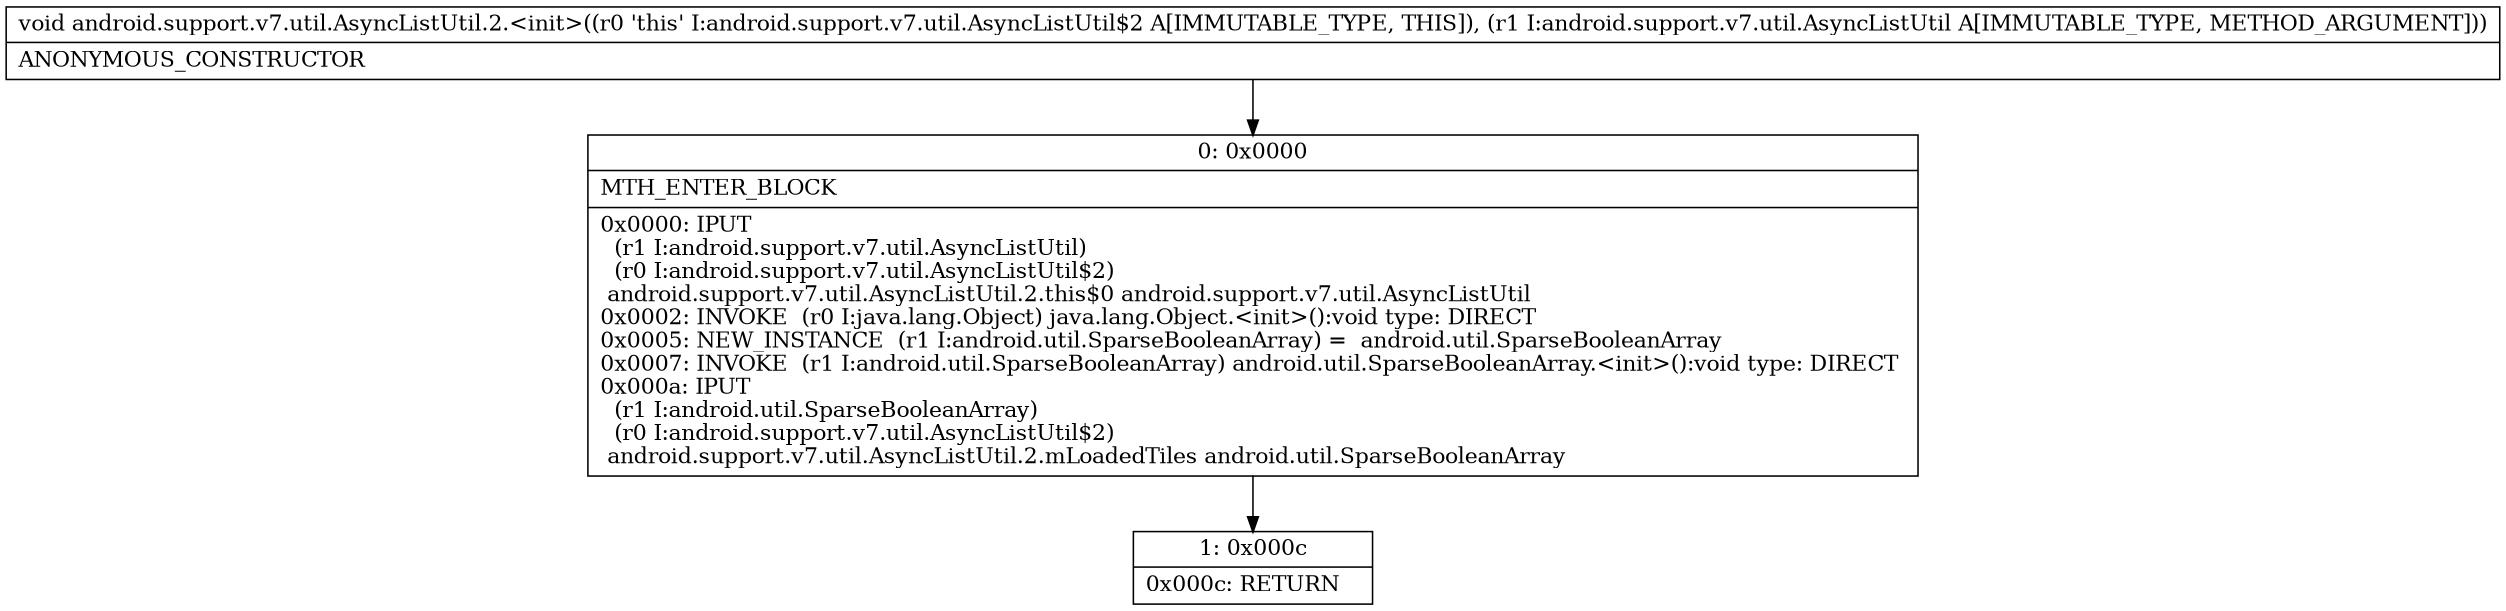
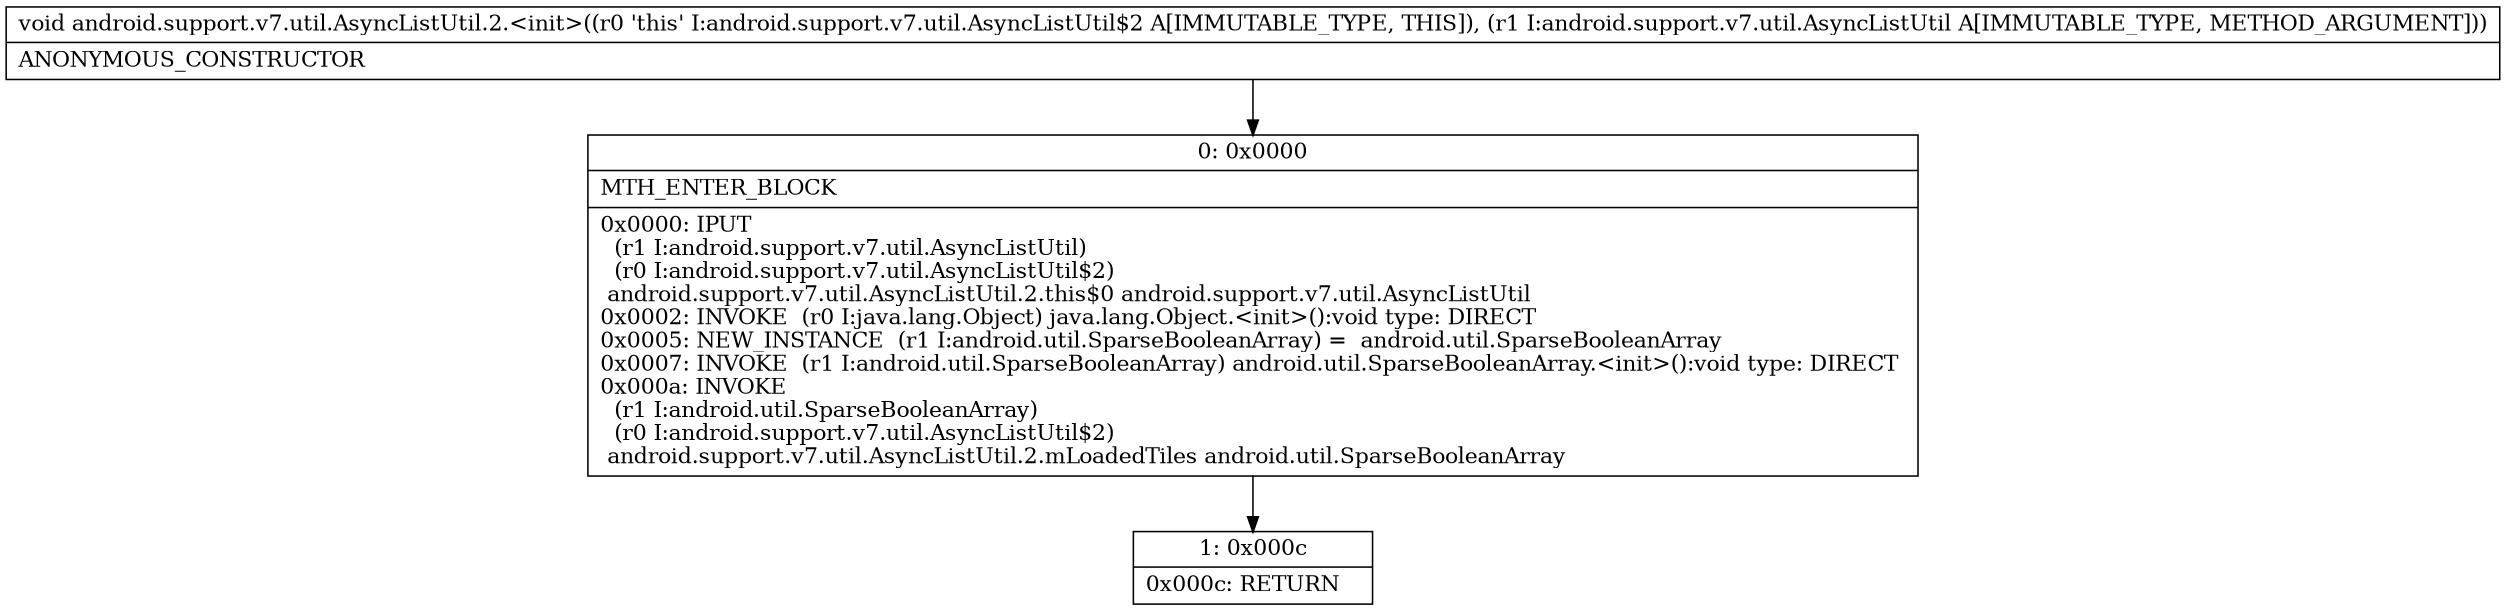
node "0: 0x0000": text "0x000a: IPUT" -> "0x000a: INVOKE"
